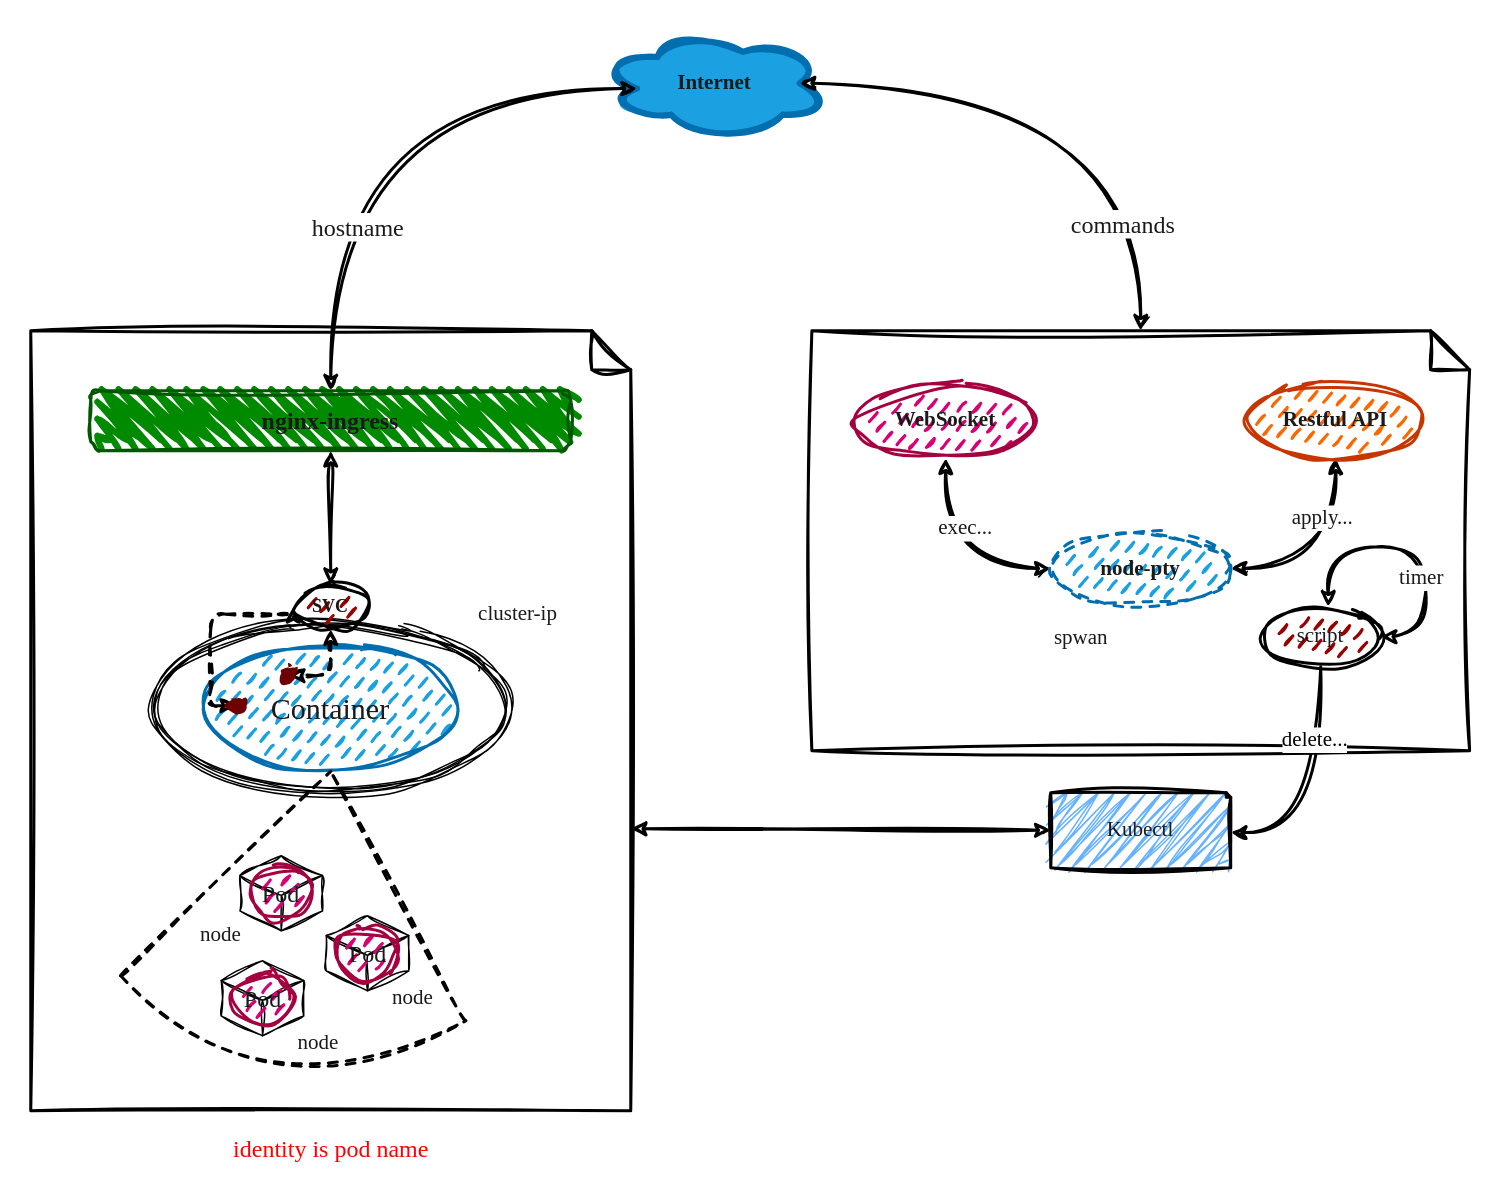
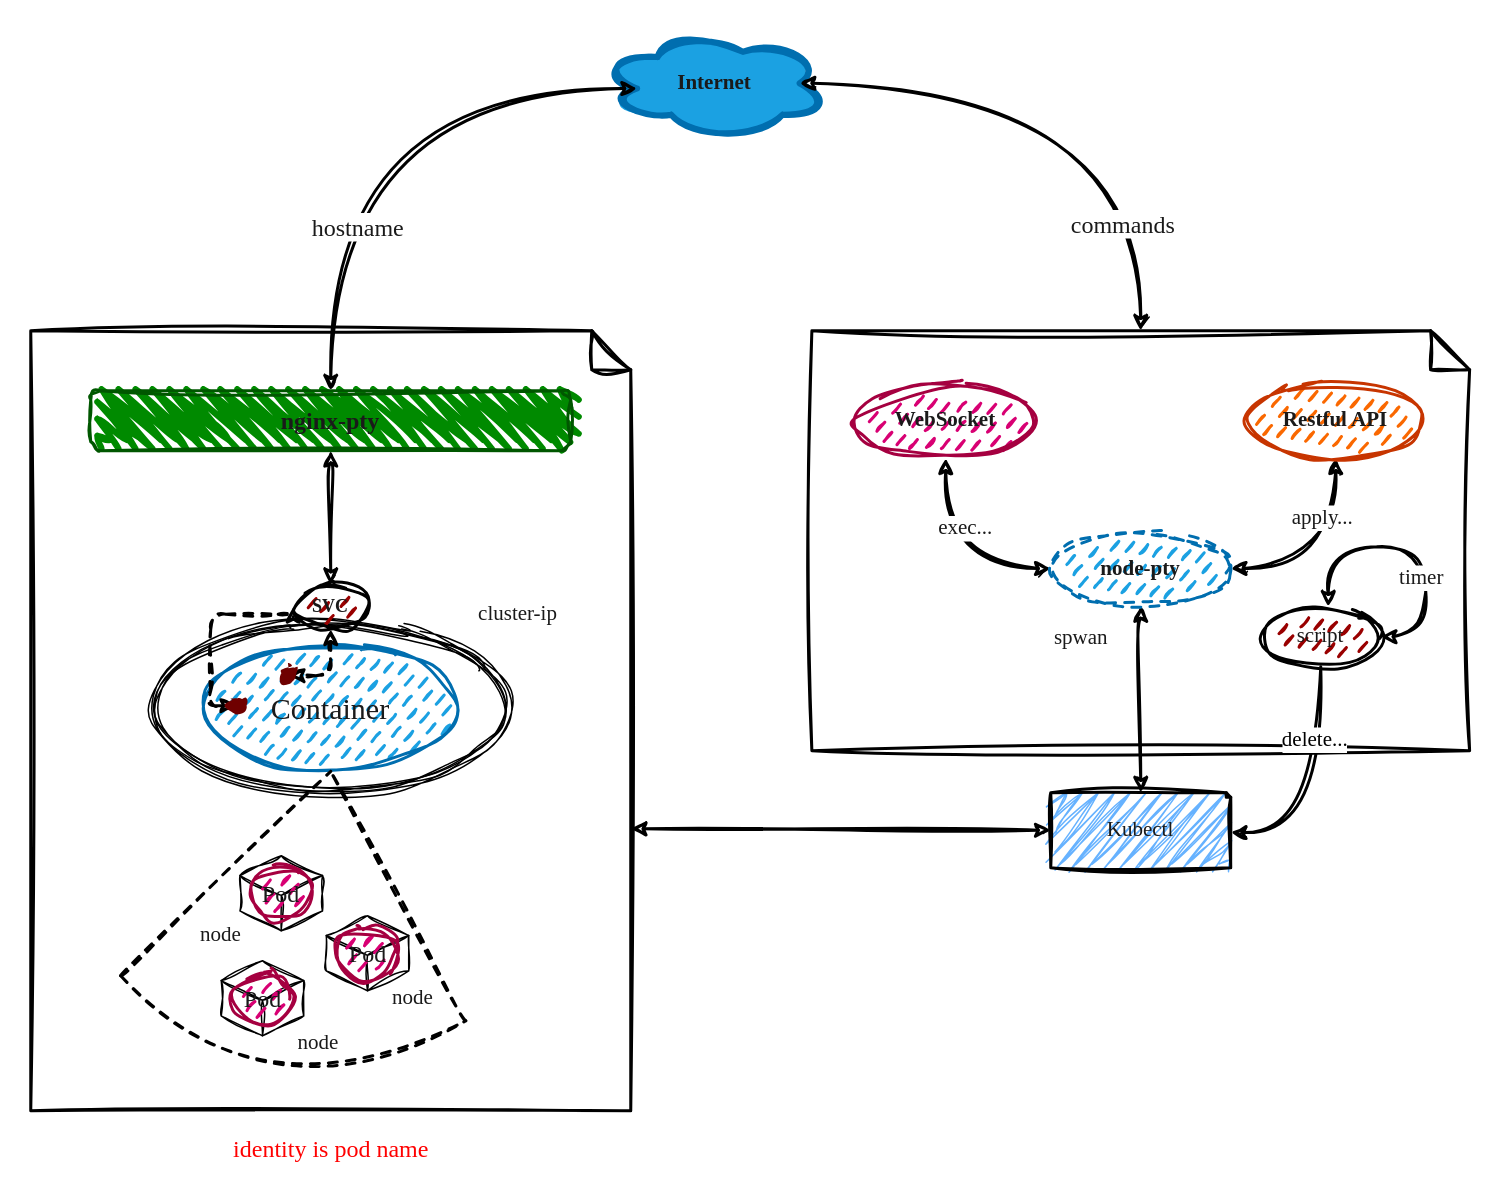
node "nginx-ingress": label "nginx-ingress" -> "nginx-pty"
edge "node-pty" -- "Kubectl": added
